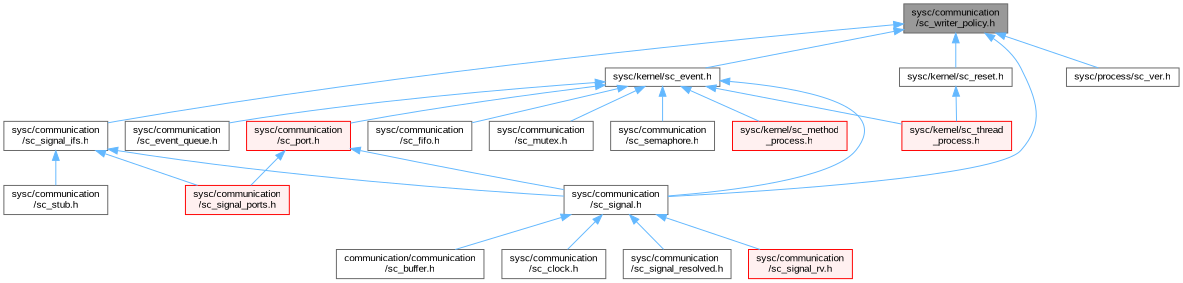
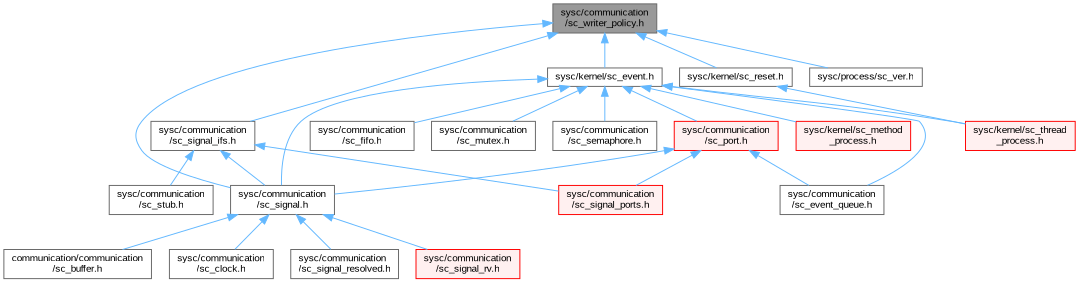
edge "sysc/communication /sc_event_queue.h" -> "sysc/communication /sc_port.h": added
